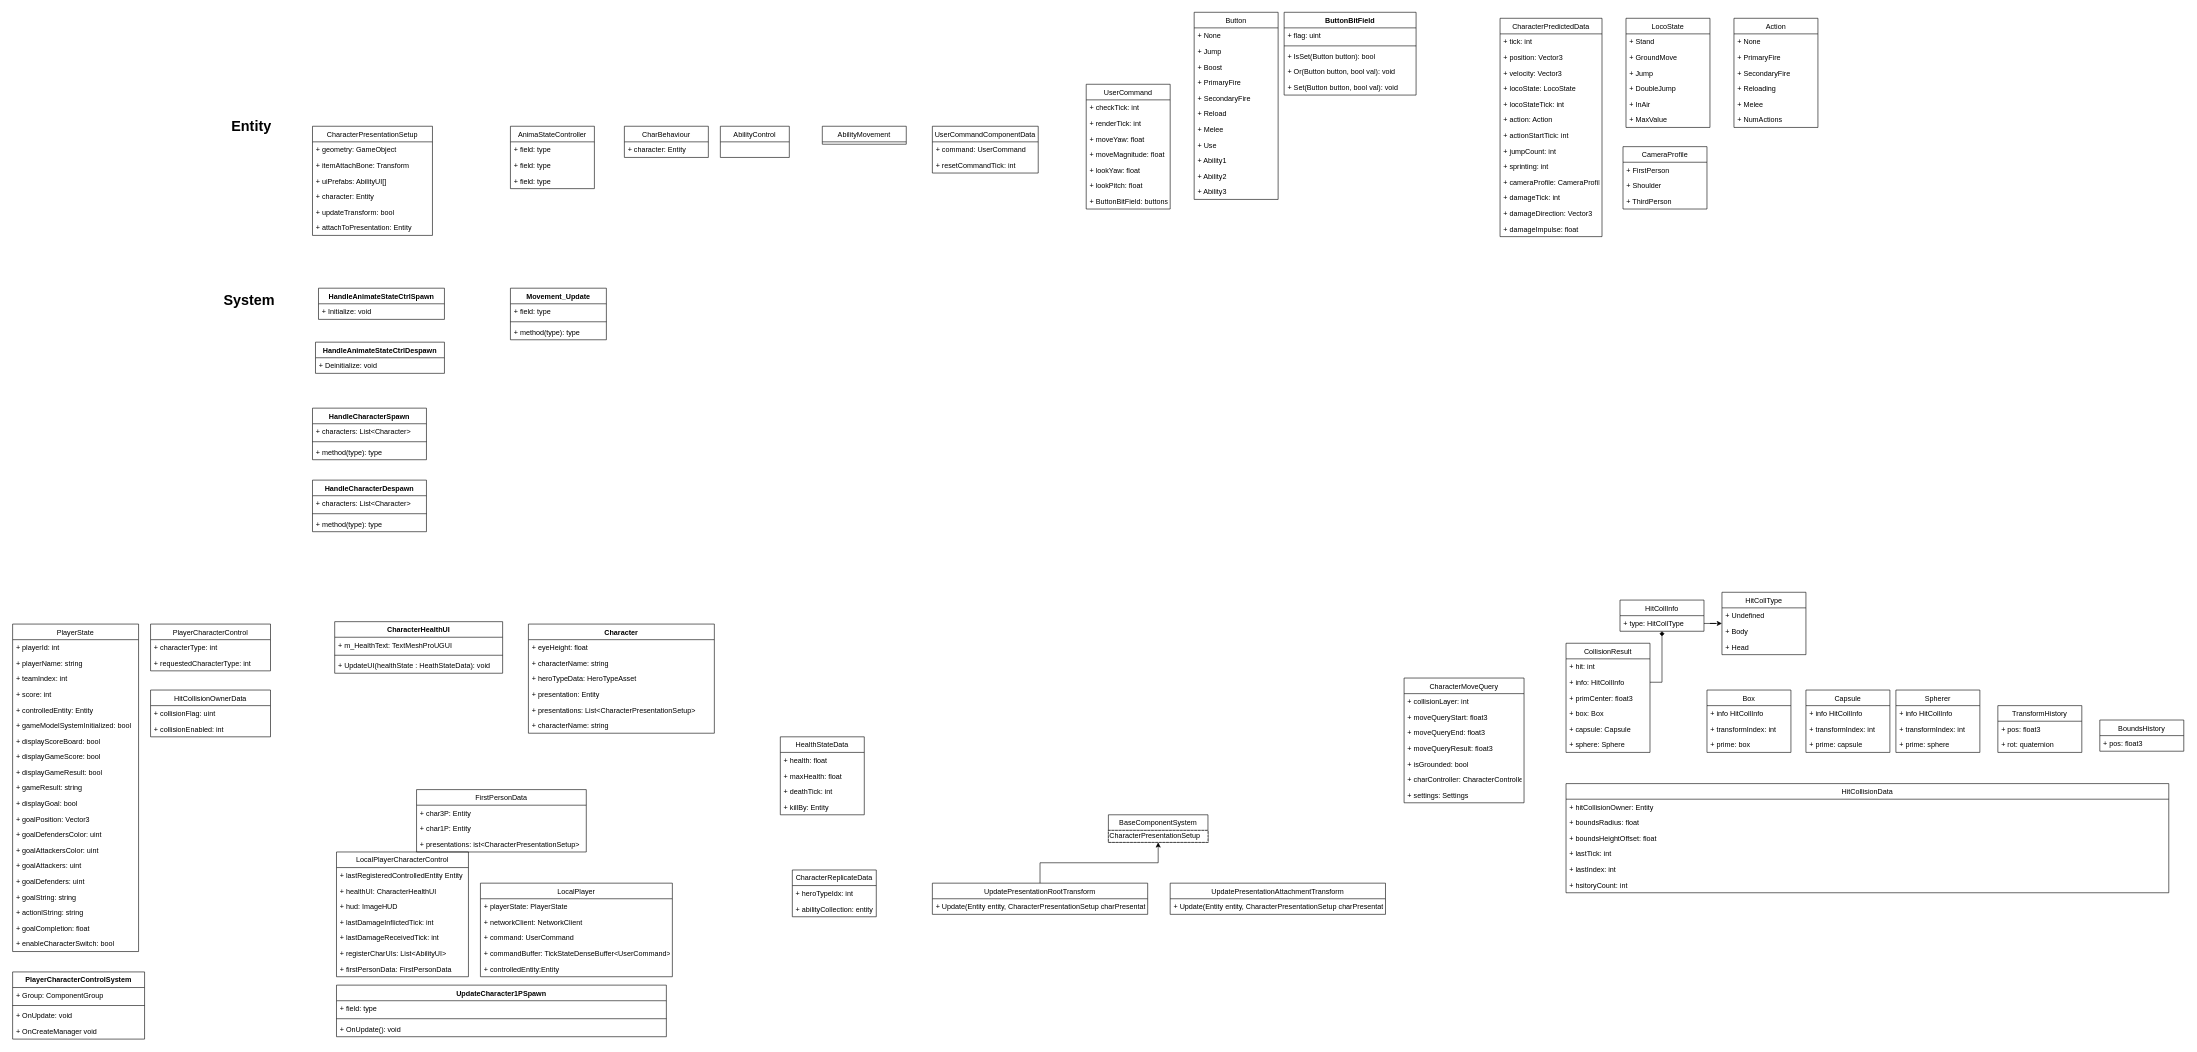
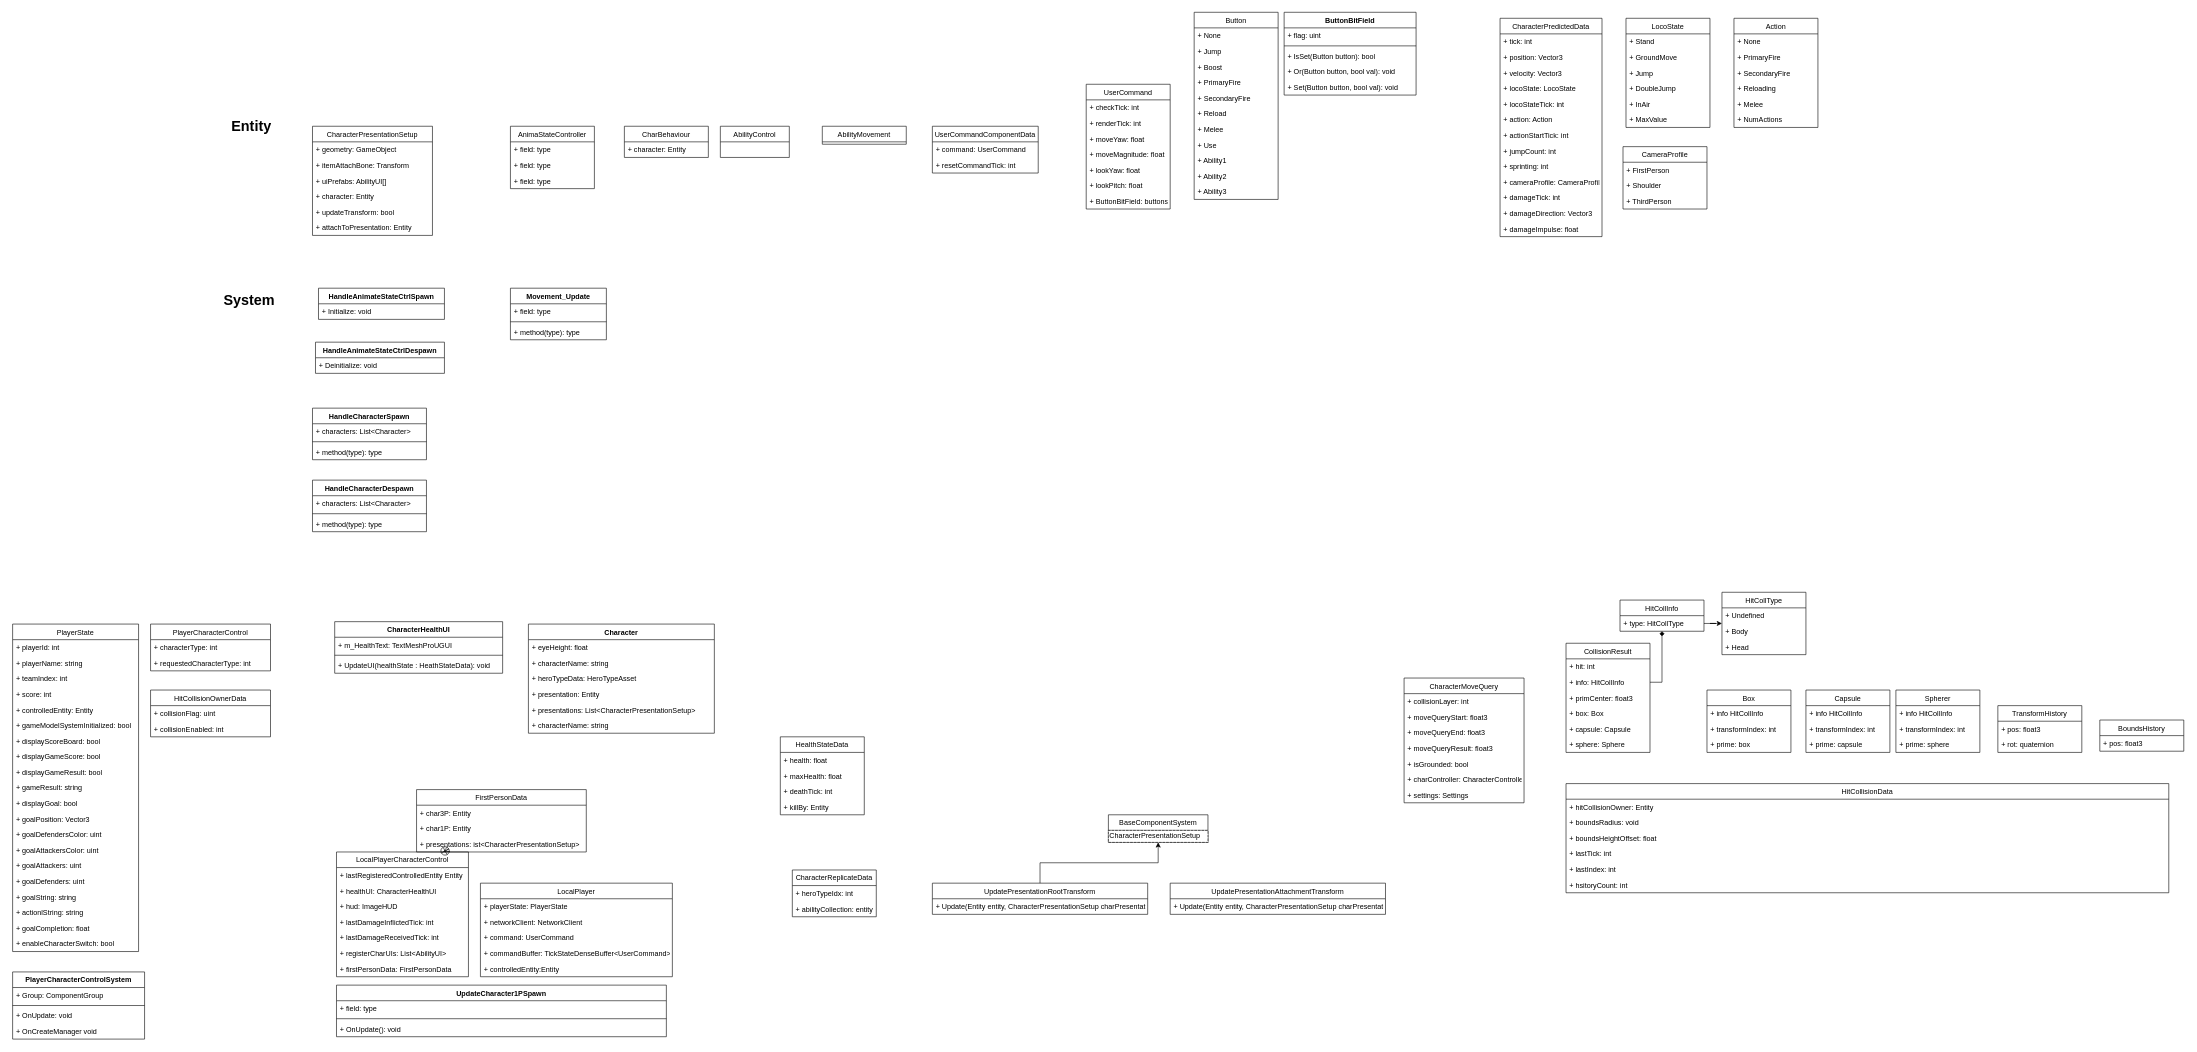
node "+ boundsRadius: float": label "+ boundsRadius: float" -> "+ boundsRadius: void"
edge "FirstPersonData" -- "LocalPlayerCharacterControl": added
